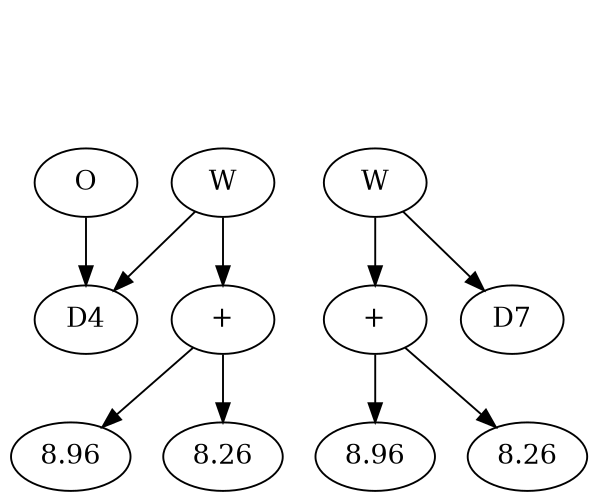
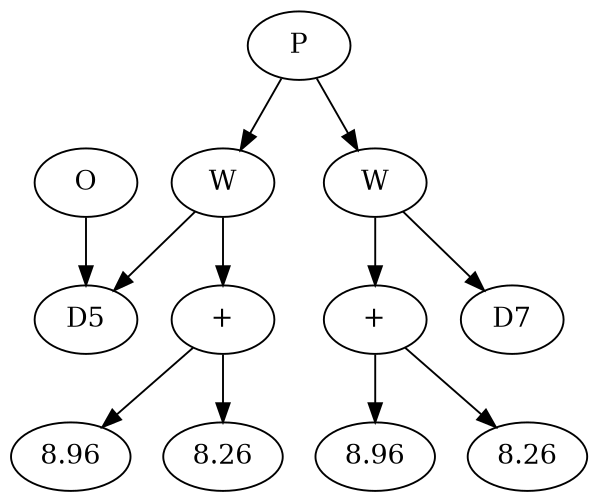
node "P": added
node "D4": label "D4" -> "D5"
